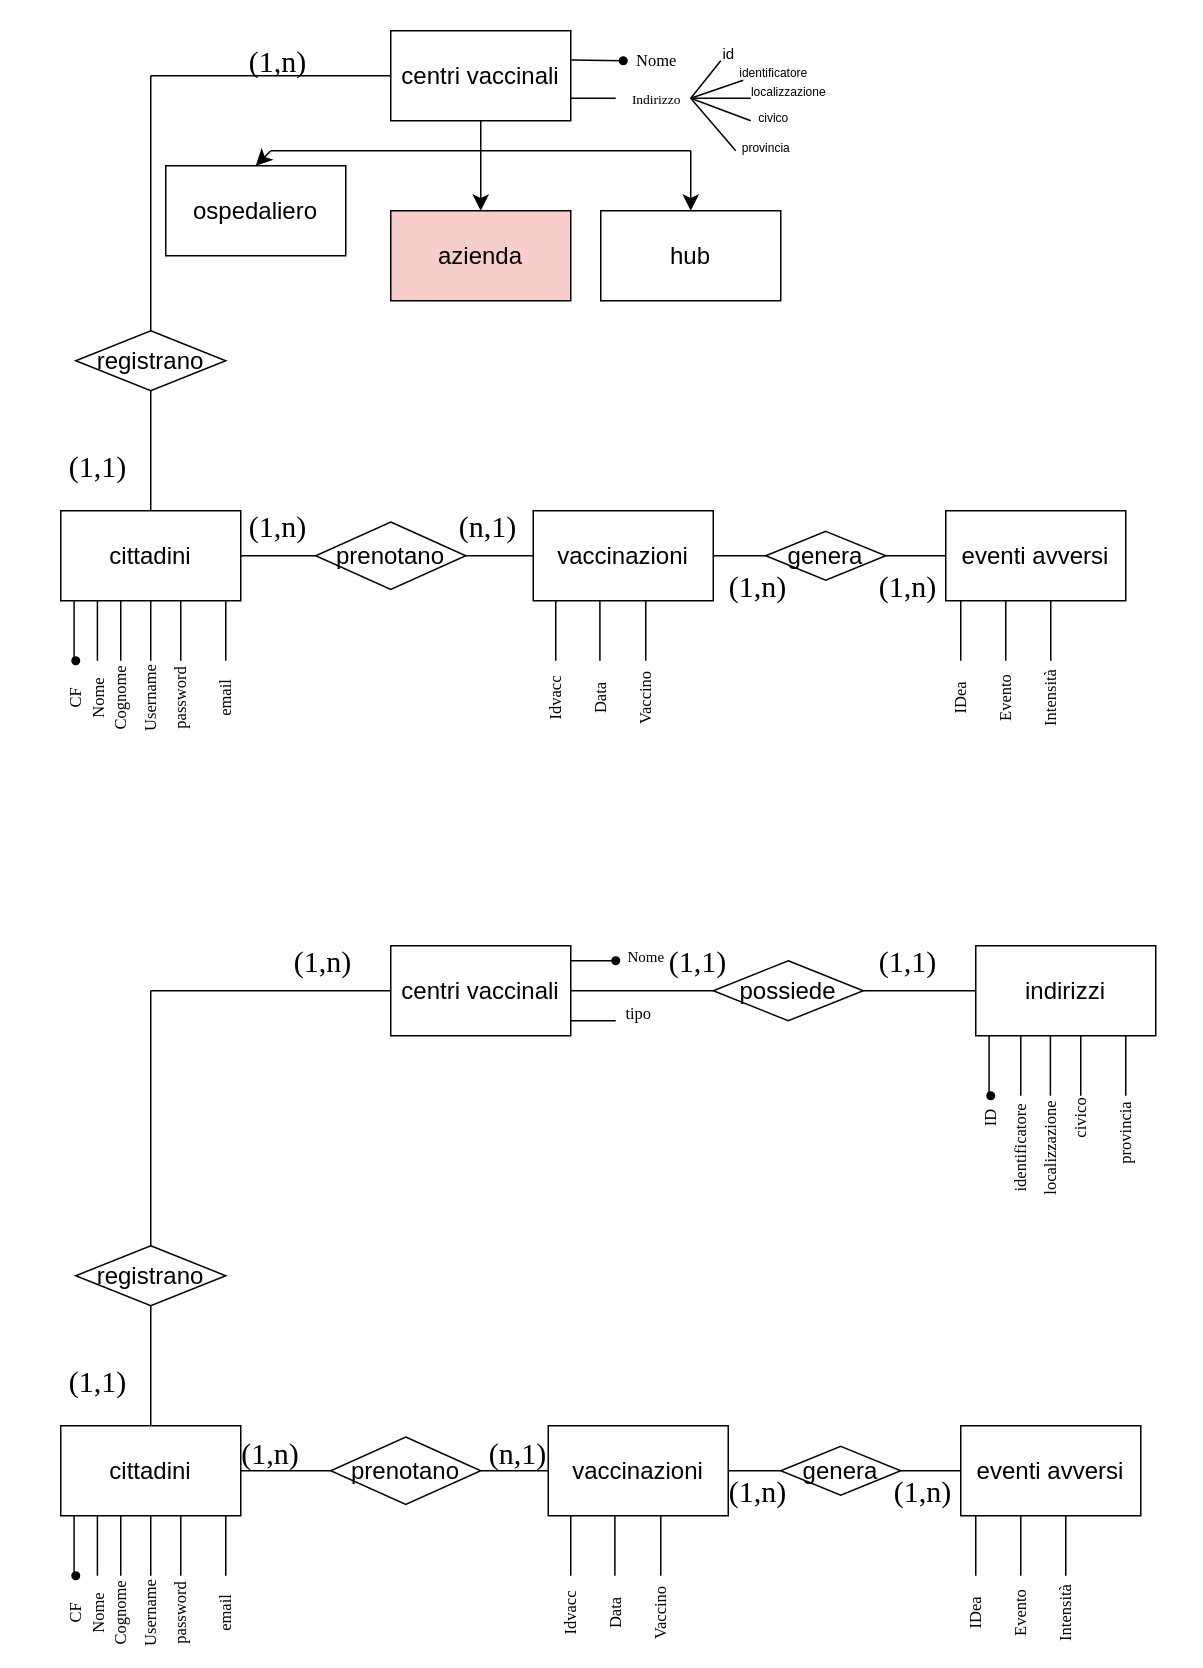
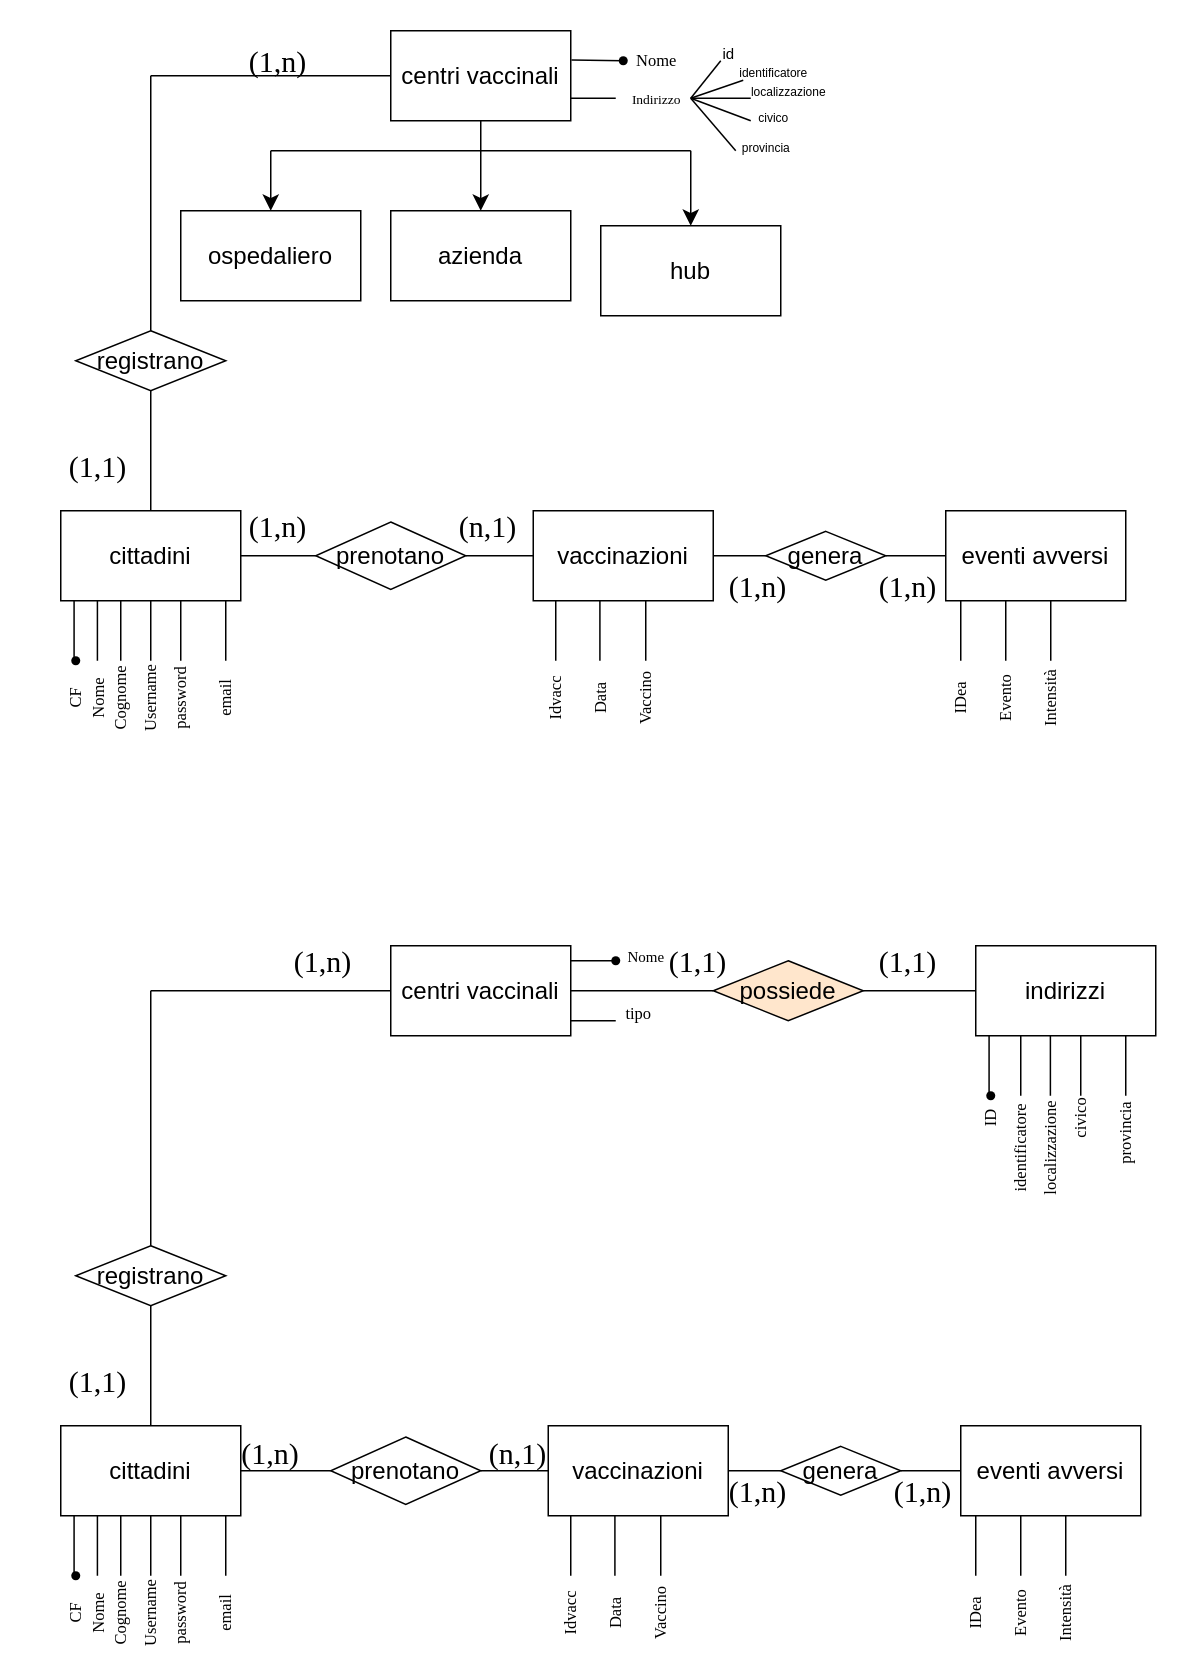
node "ospedaliero": moved (256, 211) -> (271, 256)
node "azienda": fillcolor #f8cecc -> #ffffff
node "hub": moved (691, 256) -> (691, 271)
node "possiede": fillcolor #ffffff -> #ffe6cc
